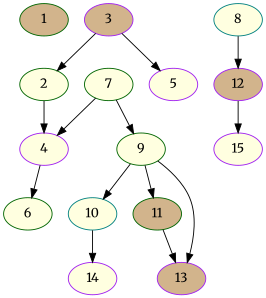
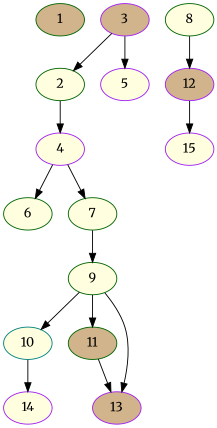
node "8": color teal -> darkgreen
edge "7" -> "4": reversed
